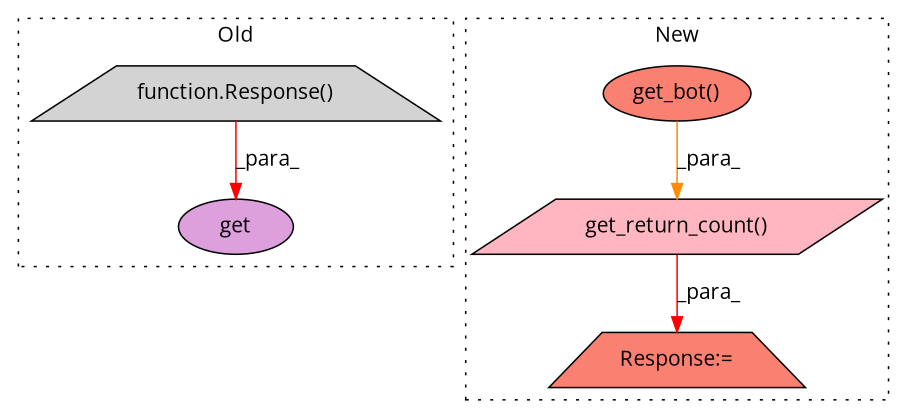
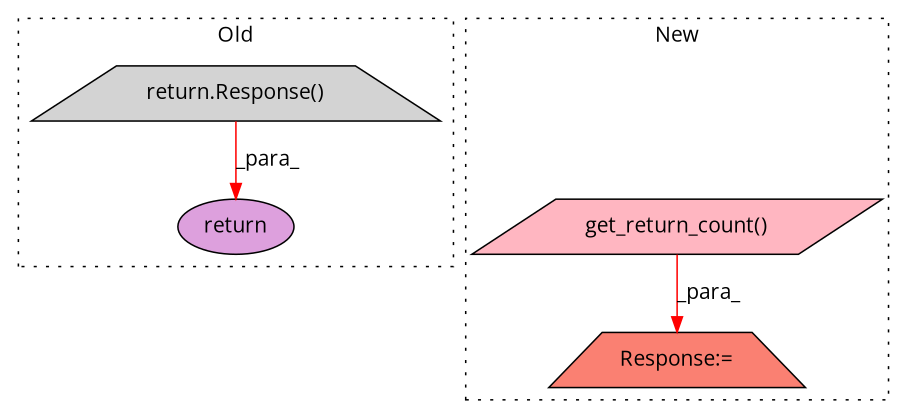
node "function.Response()": label "function.Response()" -> "return.Response()"
node "get_bot()": removed
node "get": label "get" -> "return"
